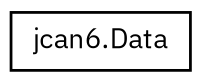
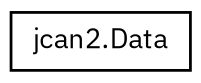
node "jcan6.Data": label "jcan6.Data" -> "jcan2.Data"
